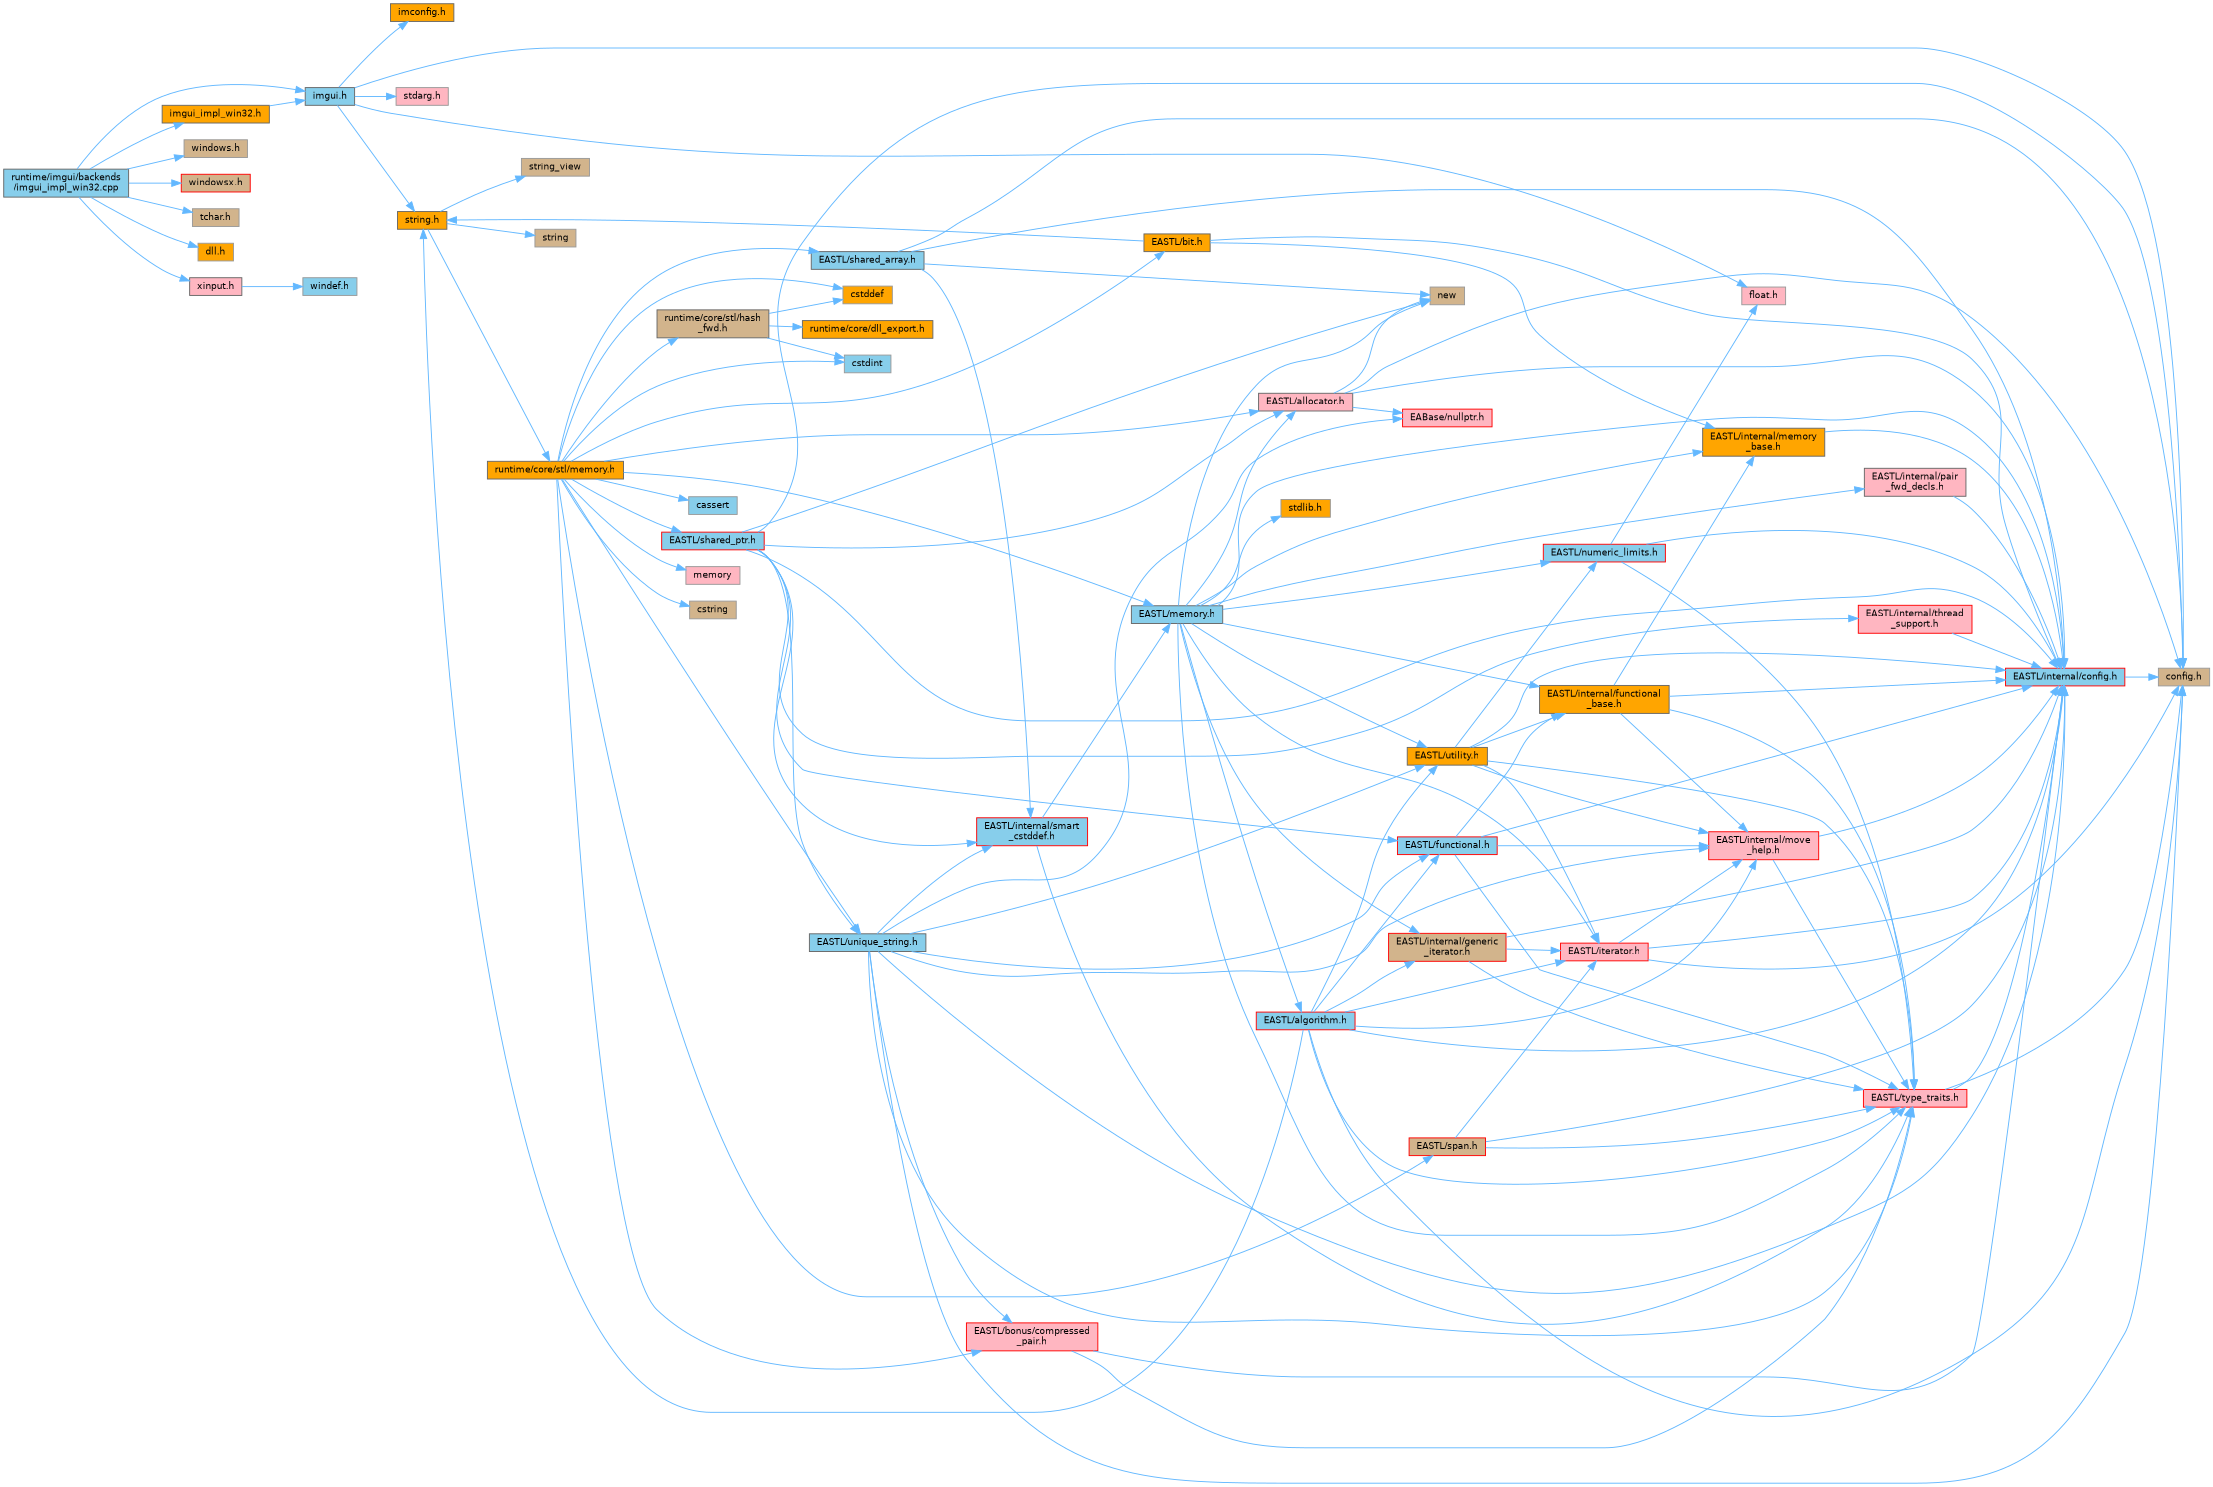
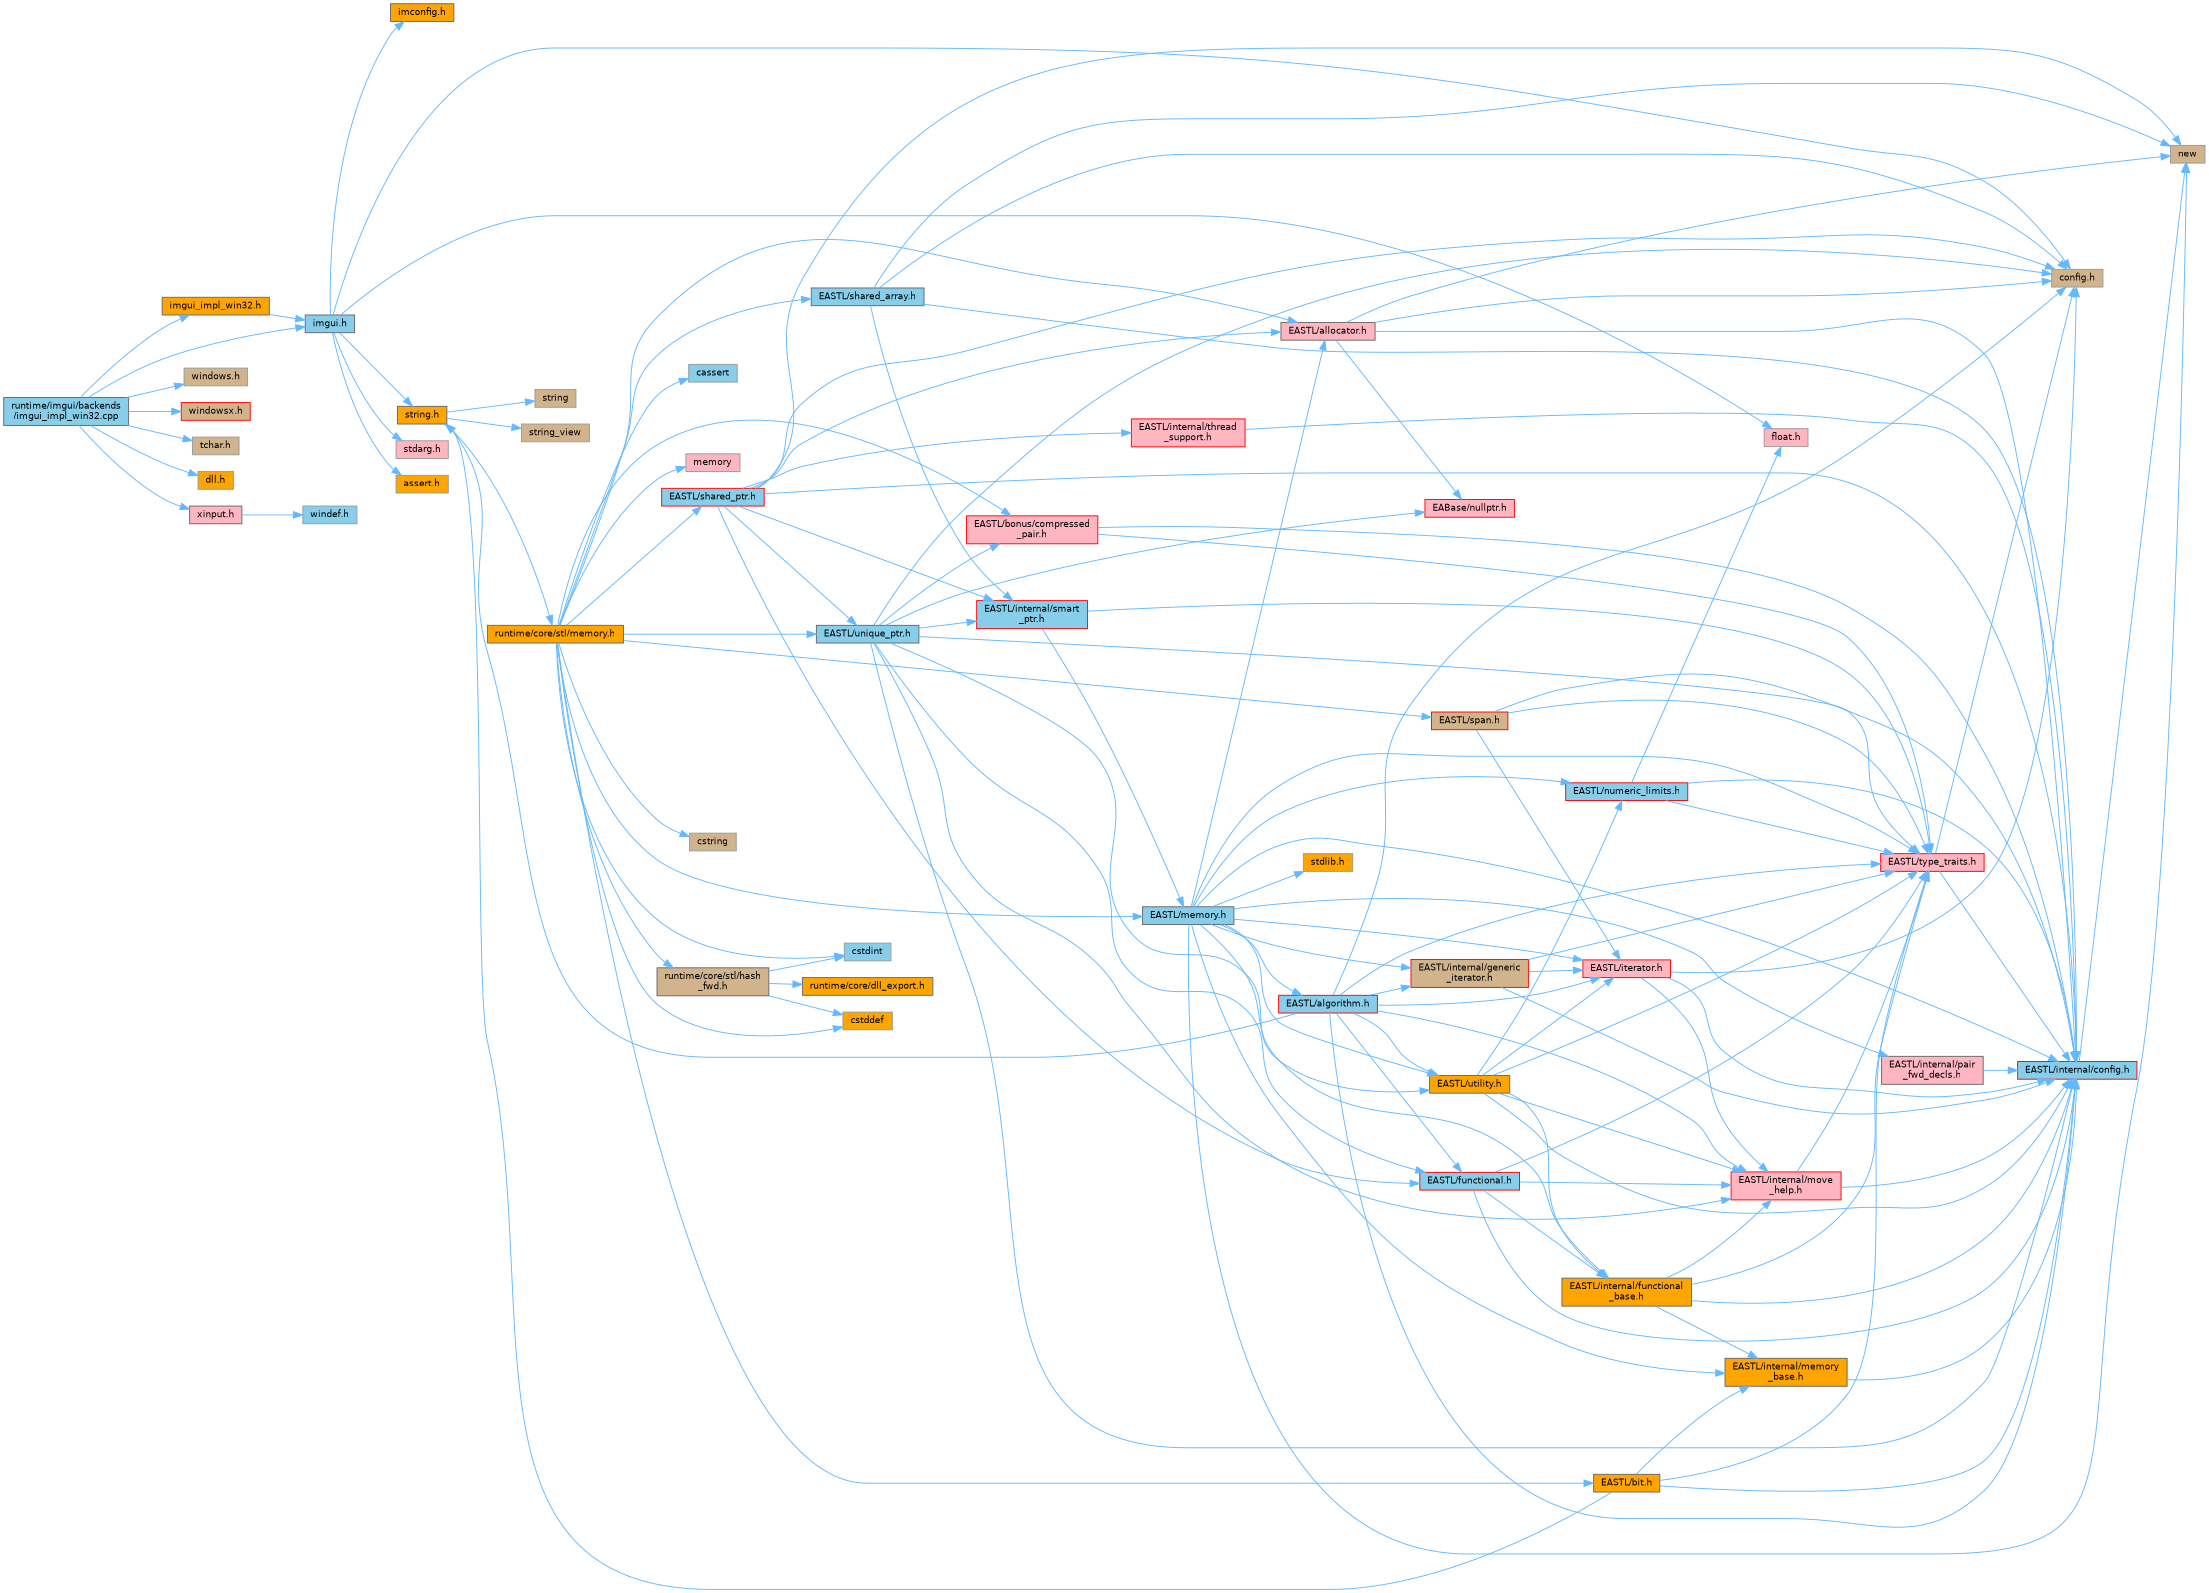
node "assert.h": added
edge "EASTL/internal/config.h" -> "config.h": now "EASTL/internal/config.h" -> "new"
node "EASTL/internal/smart _cstddef.h": label "EASTL/internal/smart _cstddef.h" -> "EASTL/internal/smart _ptr.h"
node "EASTL/unique_string.h": label "EASTL/unique_string.h" -> "EASTL/unique_ptr.h"
edge "EASTL/bit.h" -> "EASTL/type_traits.h": added
